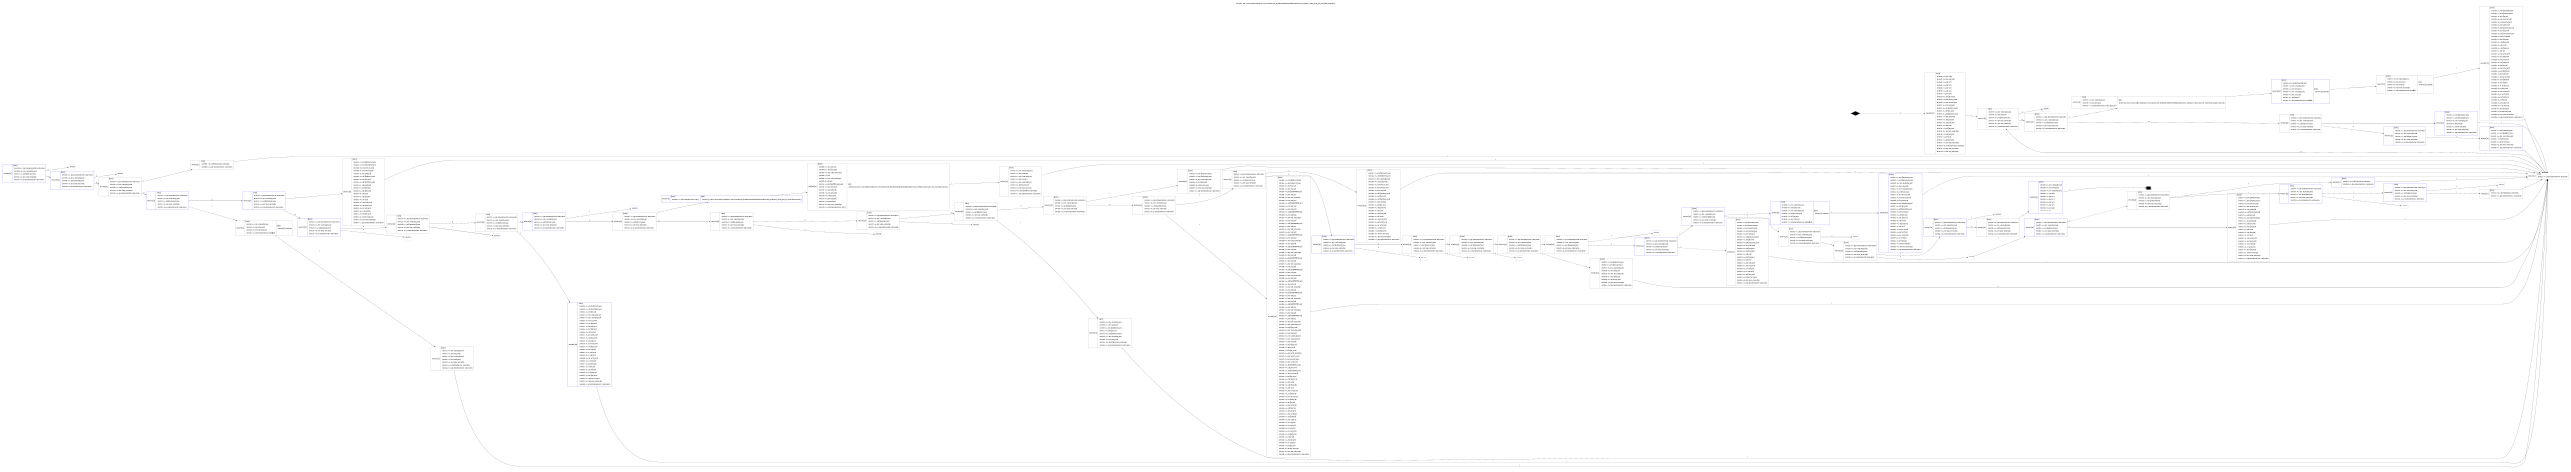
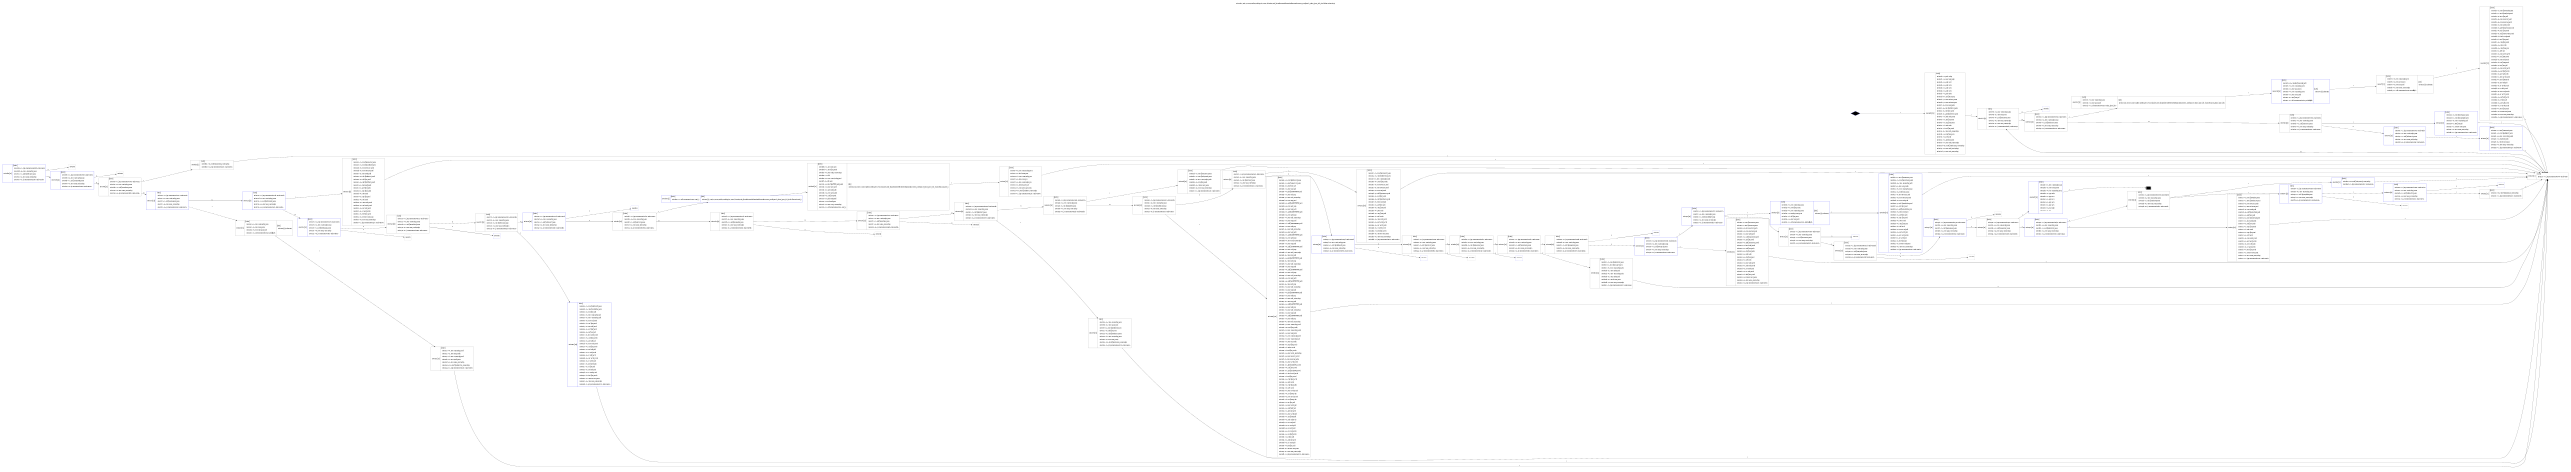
edge "0x401def" -> "0x4017ac [28]": now "0x401790 [28]" -> "0x4017ac [28]"
